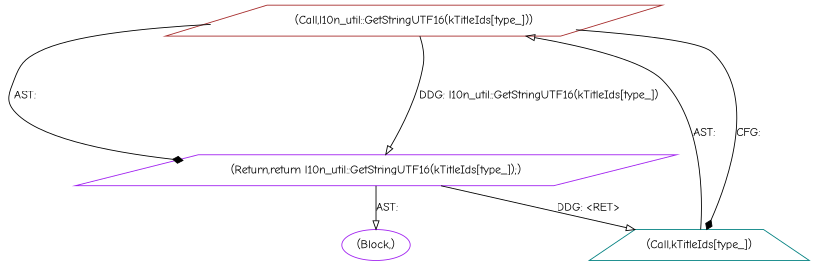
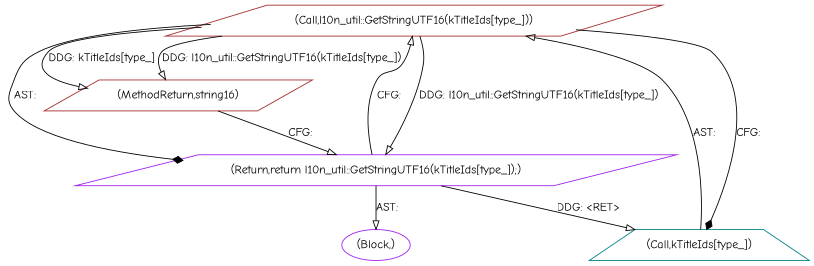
edge "(Return,return l10n_util::GetStringUTF16(kTitleIds[type_]);)" -> "(Call,l10n_util::GetStringUTF16(kTitleIds[type_]))": added, label "CFG:"
node "(MethodReturn,string16)": added
